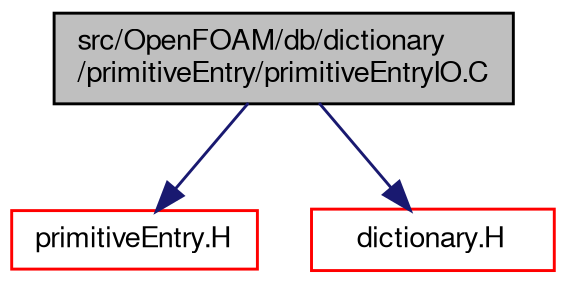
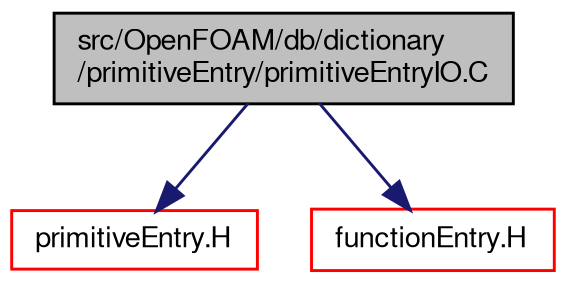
node "dictionary.H": label "dictionary.H" -> "functionEntry.H"
